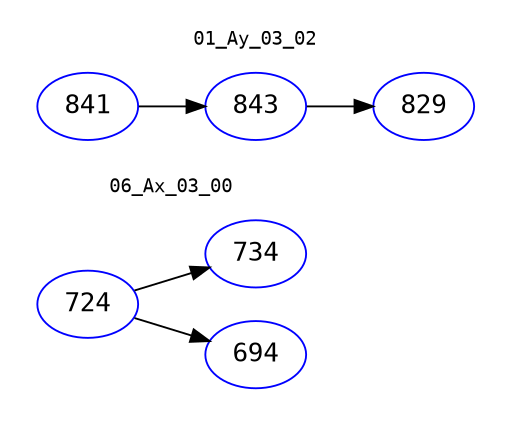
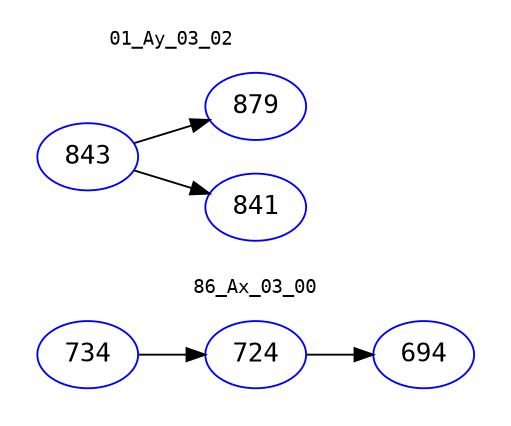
edge "841" -> "843": reversed
node "829": label "829" -> "879"
cluster "06_Ax_03_00": label "06_Ax_03_00" -> "86_Ax_03_00"
edge "724" -> "734": reversed
